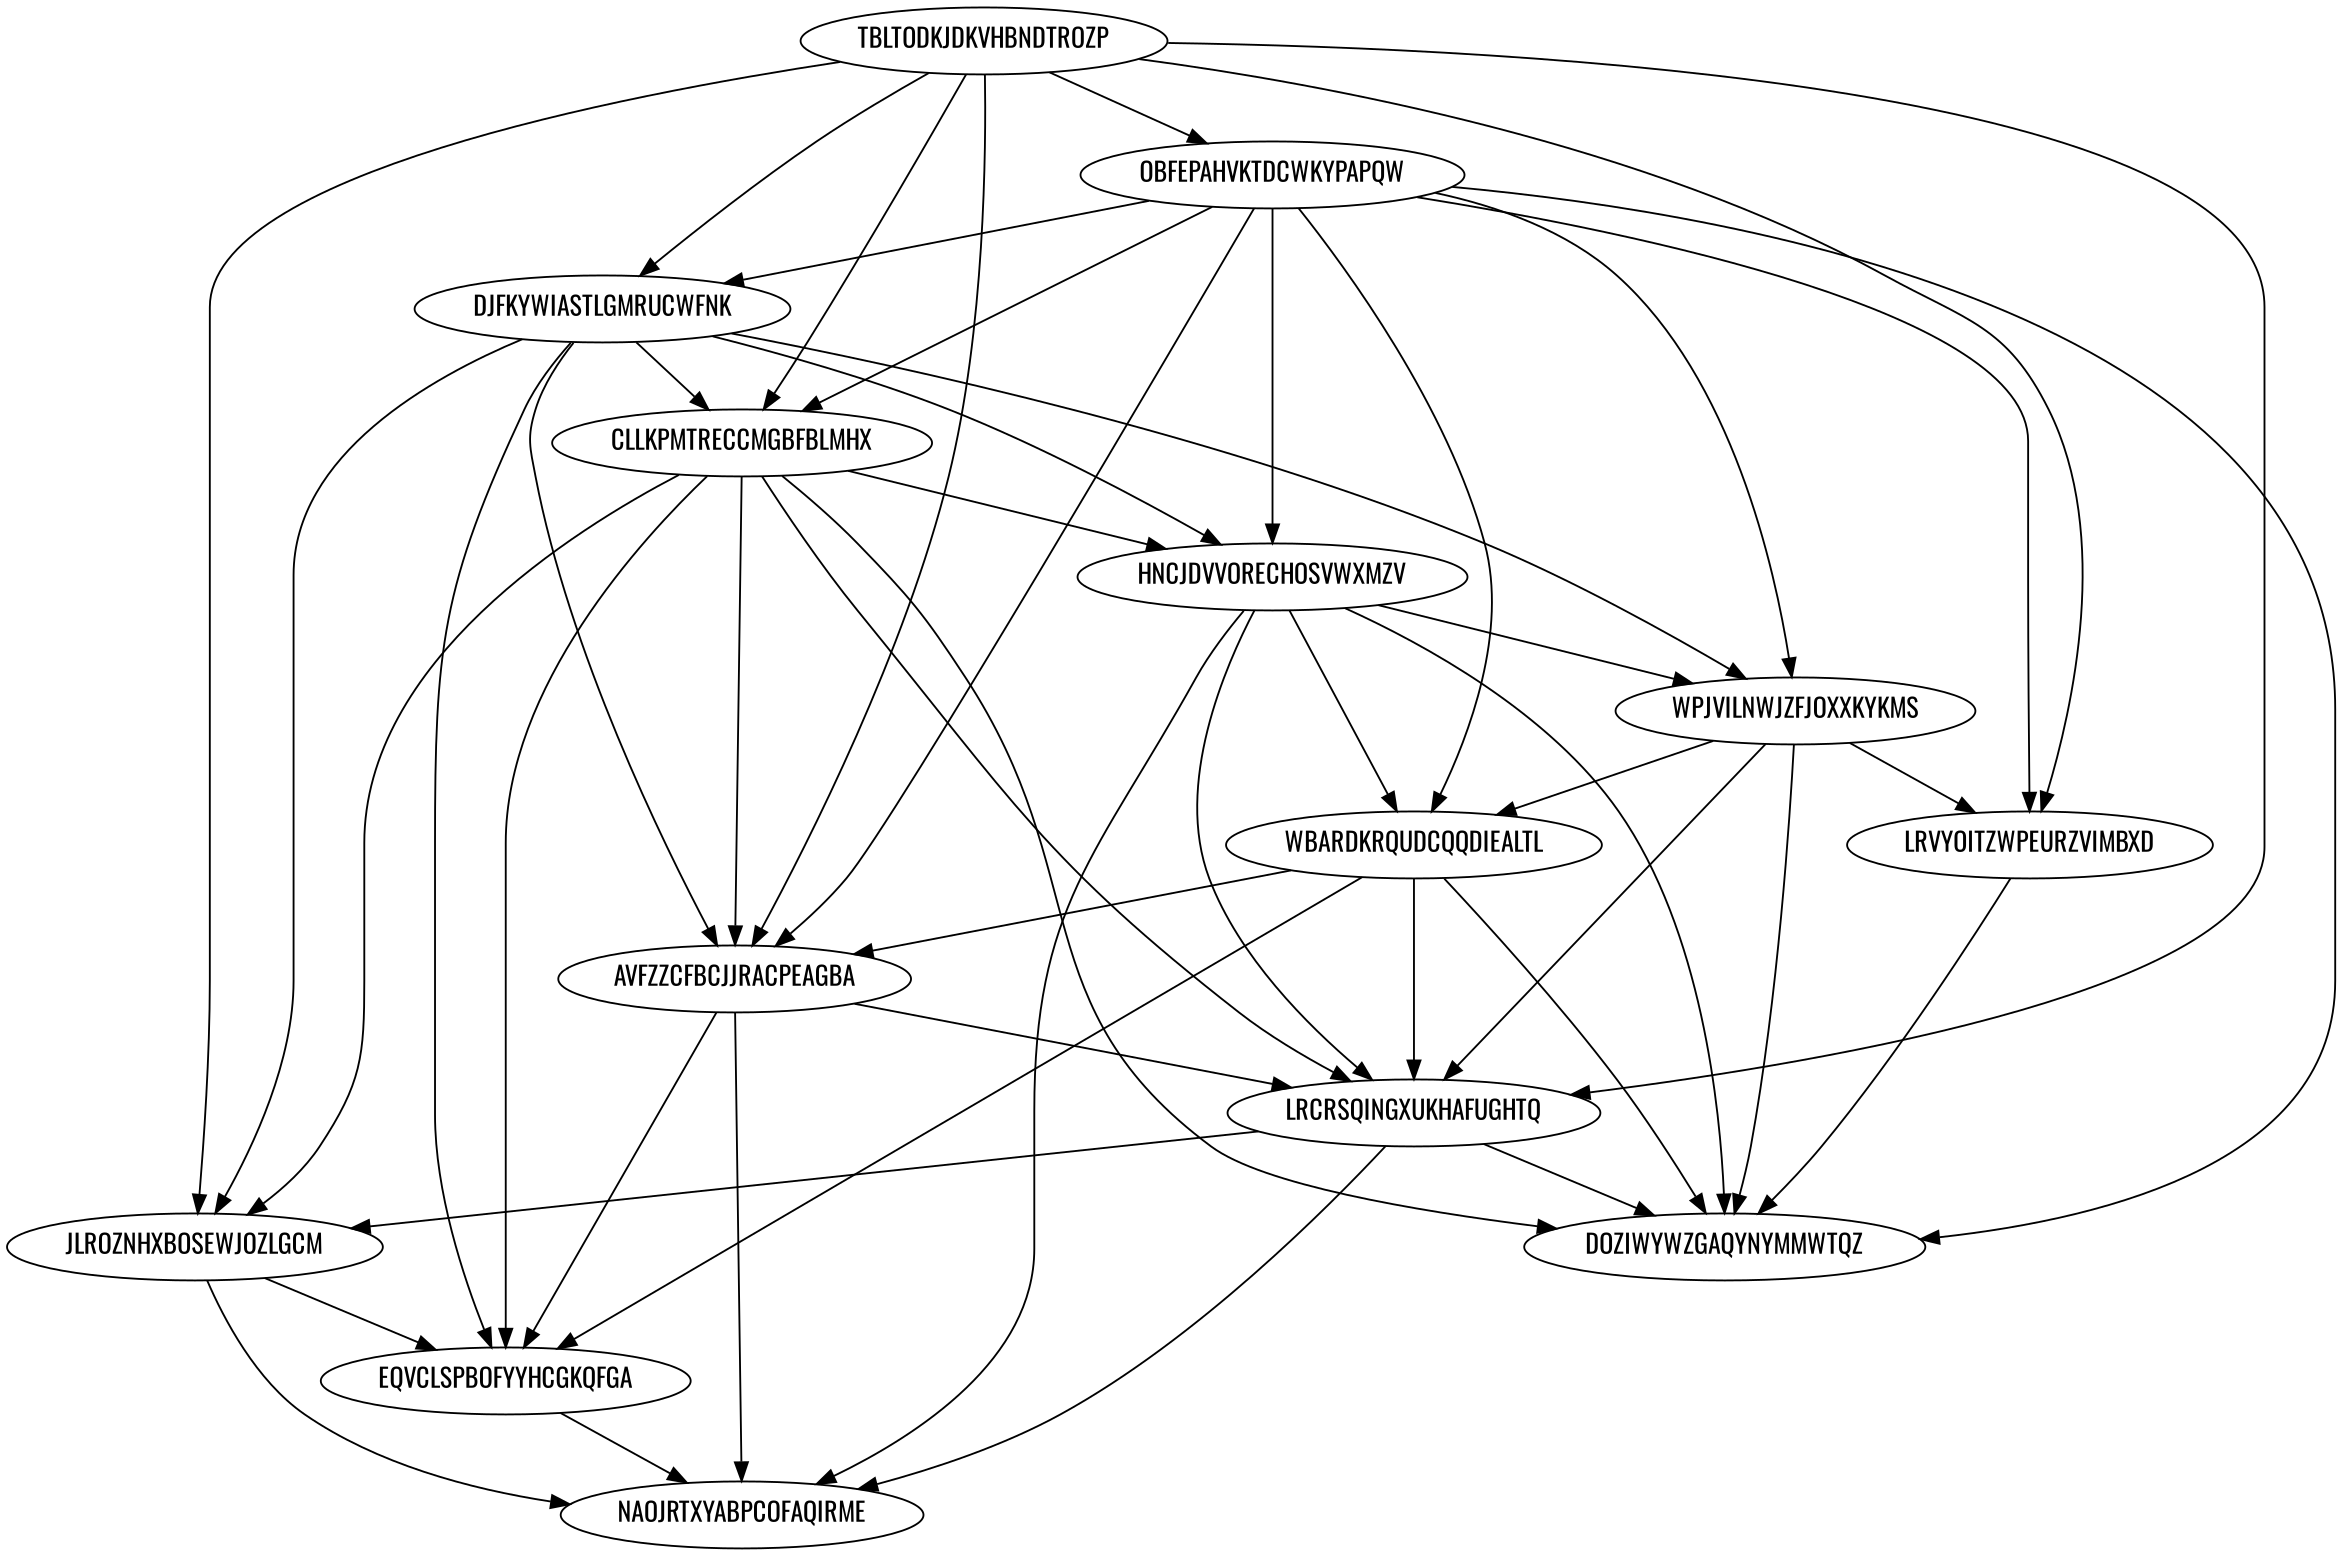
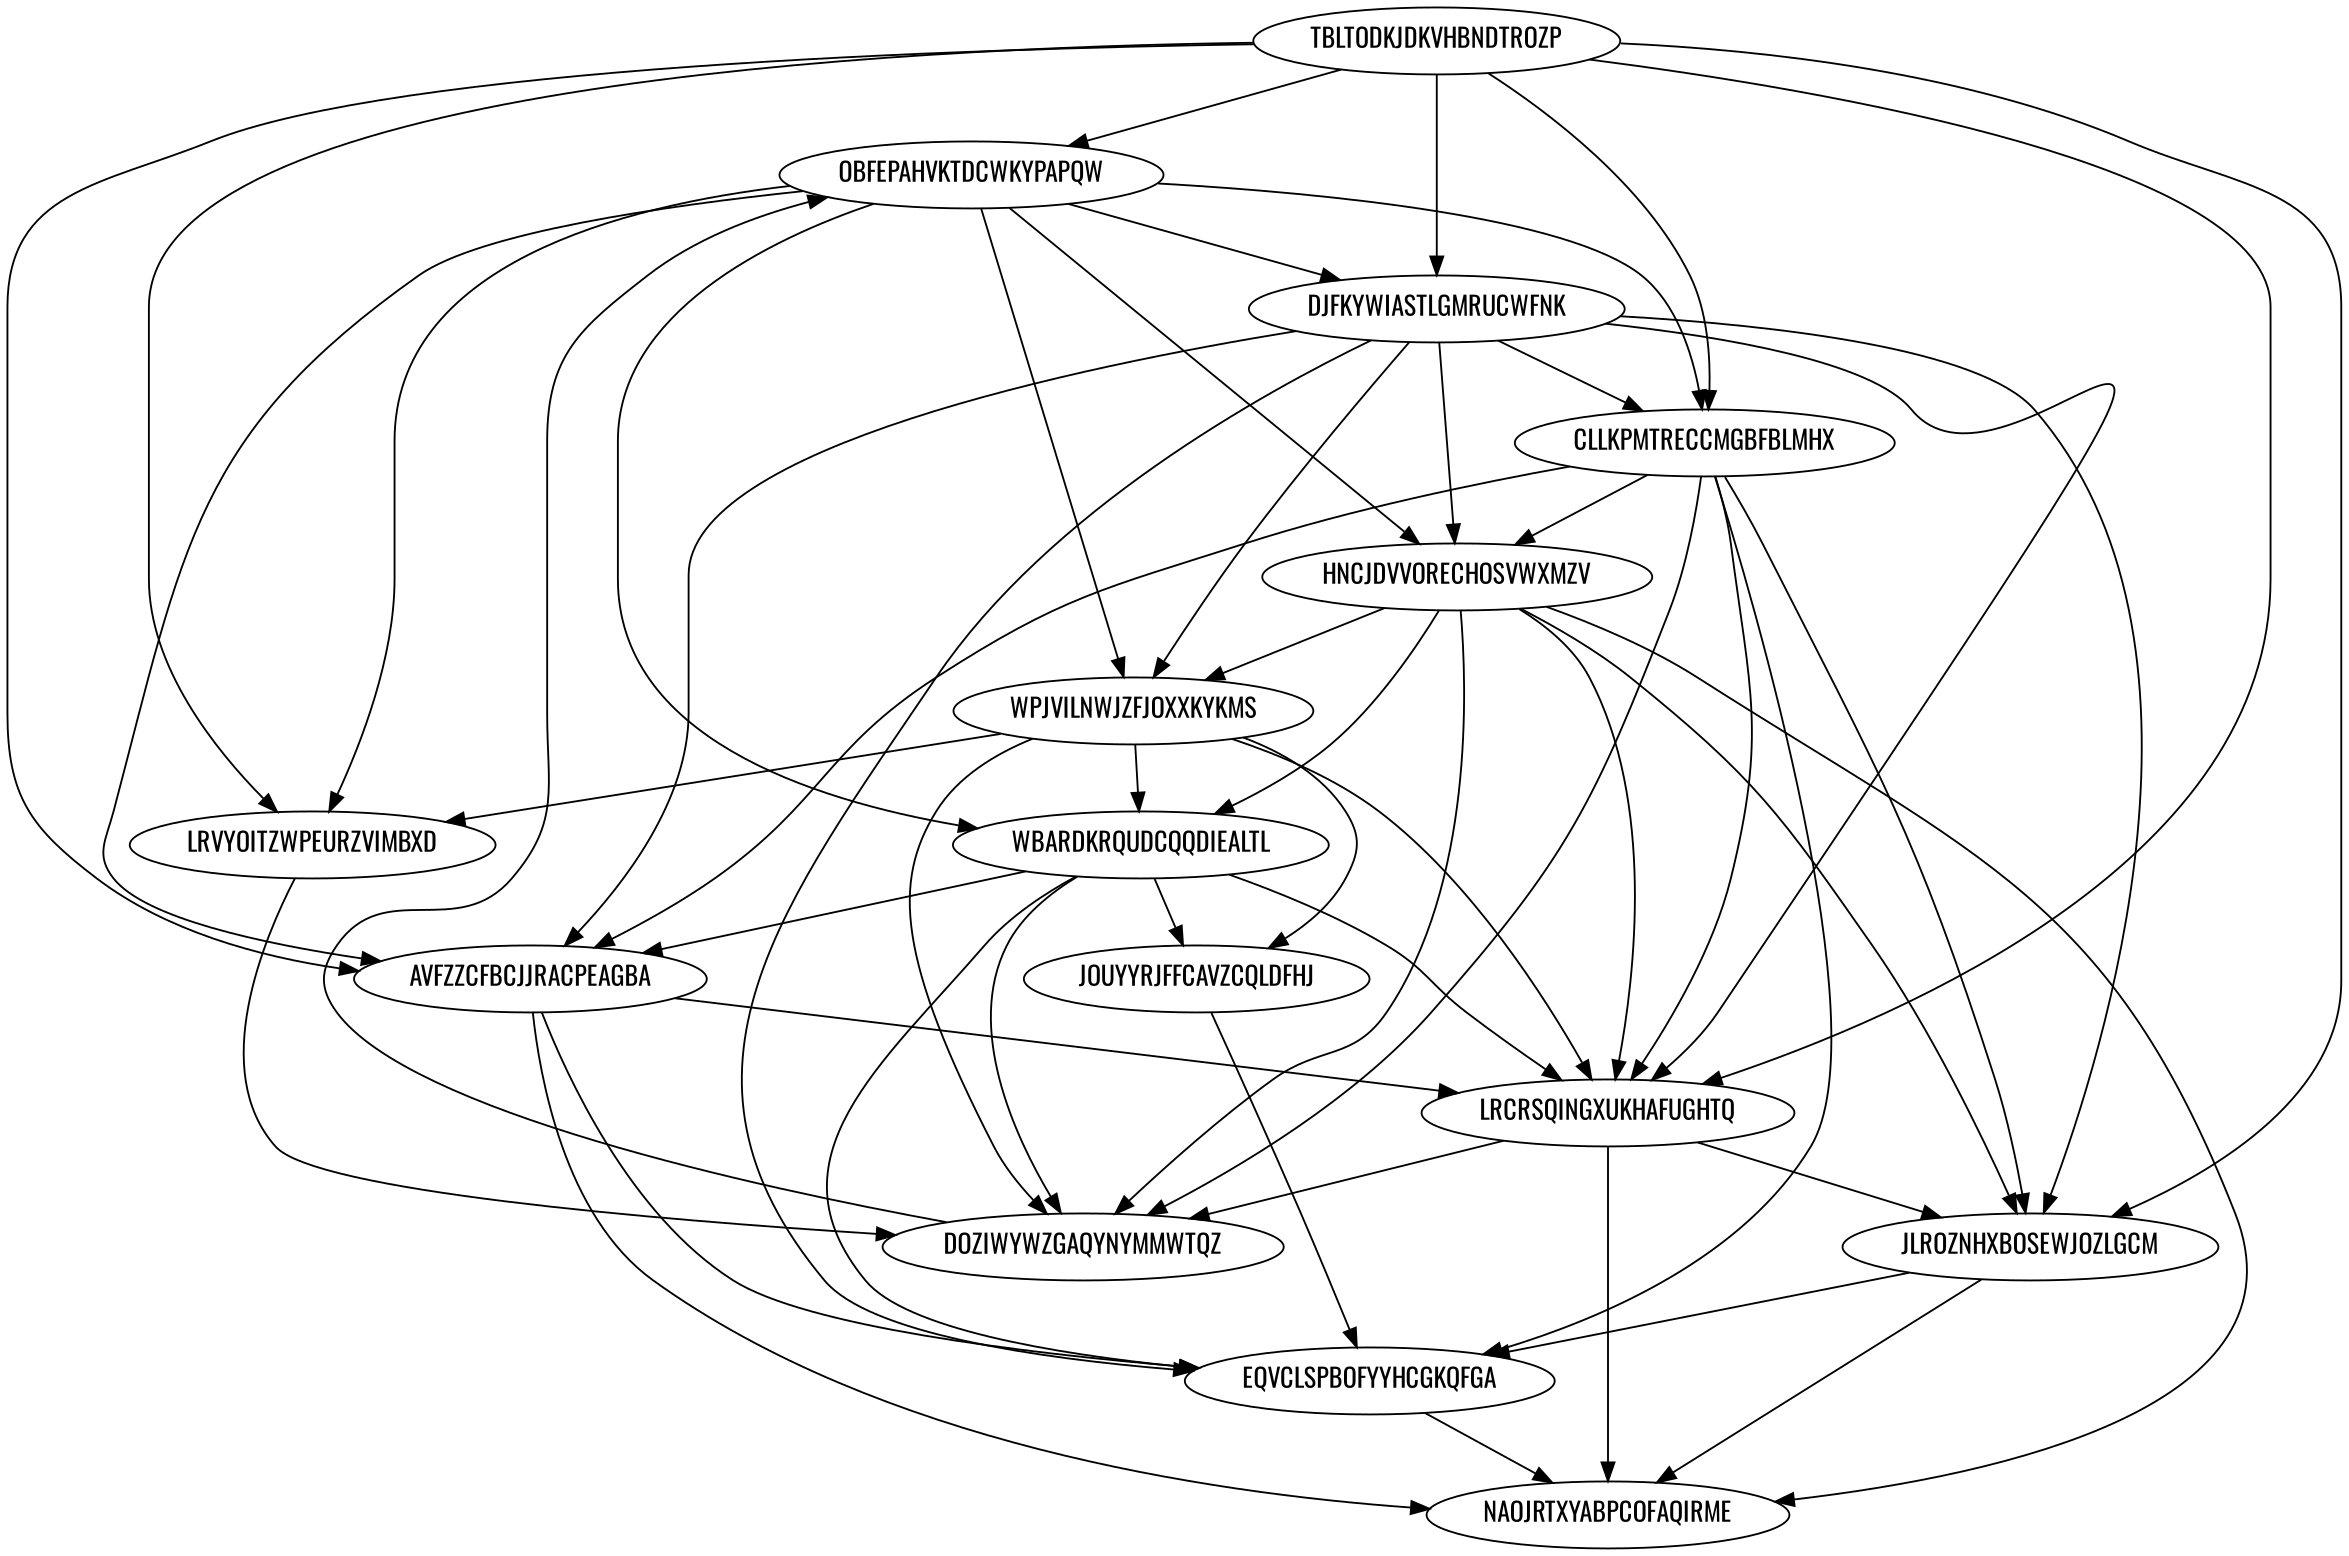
edge "DJFKYWIASTLGMRUCWFNK" -> "LRCRSQINGXUKHAFUGHTQ": added
edge "OBFEPAHVKTDCWKYPAPQW" -> "DOZIWYWZGAQYNYMMWTQZ": reversed
edge "HNCJDVVORECHOSVWXMZV" -> "JLROZNHXBOSEWJOZLGCM": added
node "JOUYYRJFFCAVZCQLDFHJ": added
